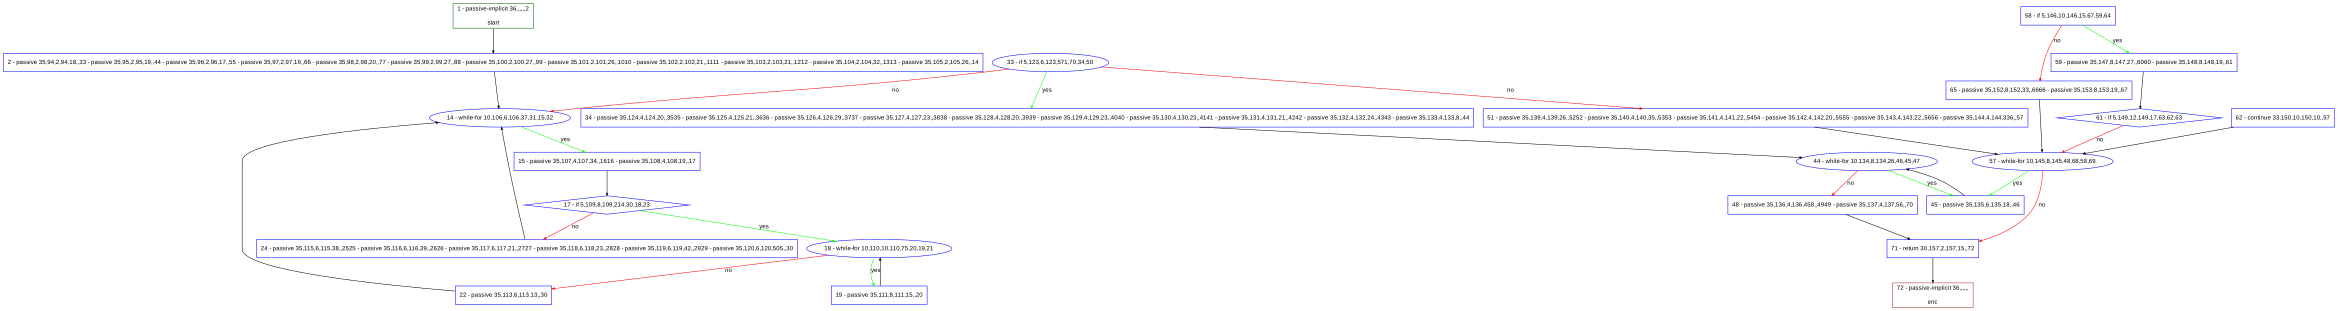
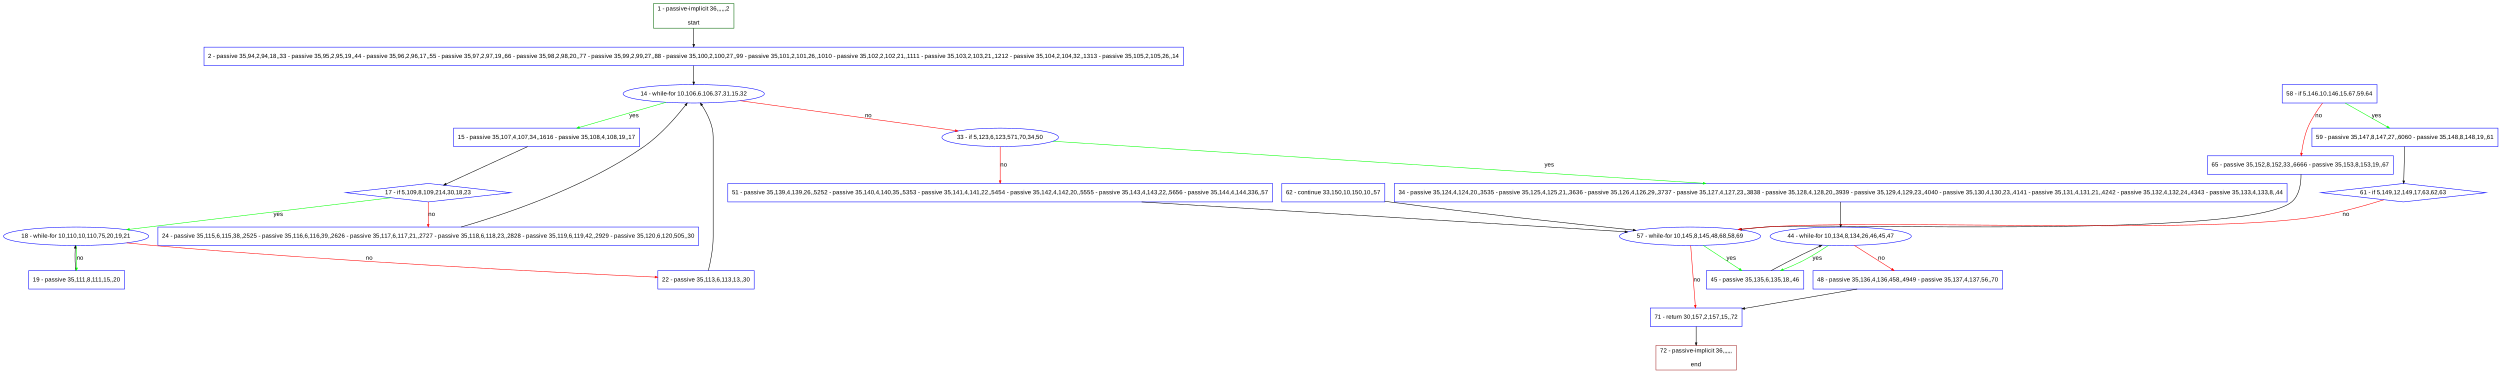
edge "33 - if 5,123,6,123,571,70,34,50" -> "14 - while-for 10,106,6,106,37,31,15,32": reversed
edge "18 - while-for 10,110,10,110,75,20,19,21" -> "19 - passive 35,111,8,111,15,,20": label "yes" -> "no"
